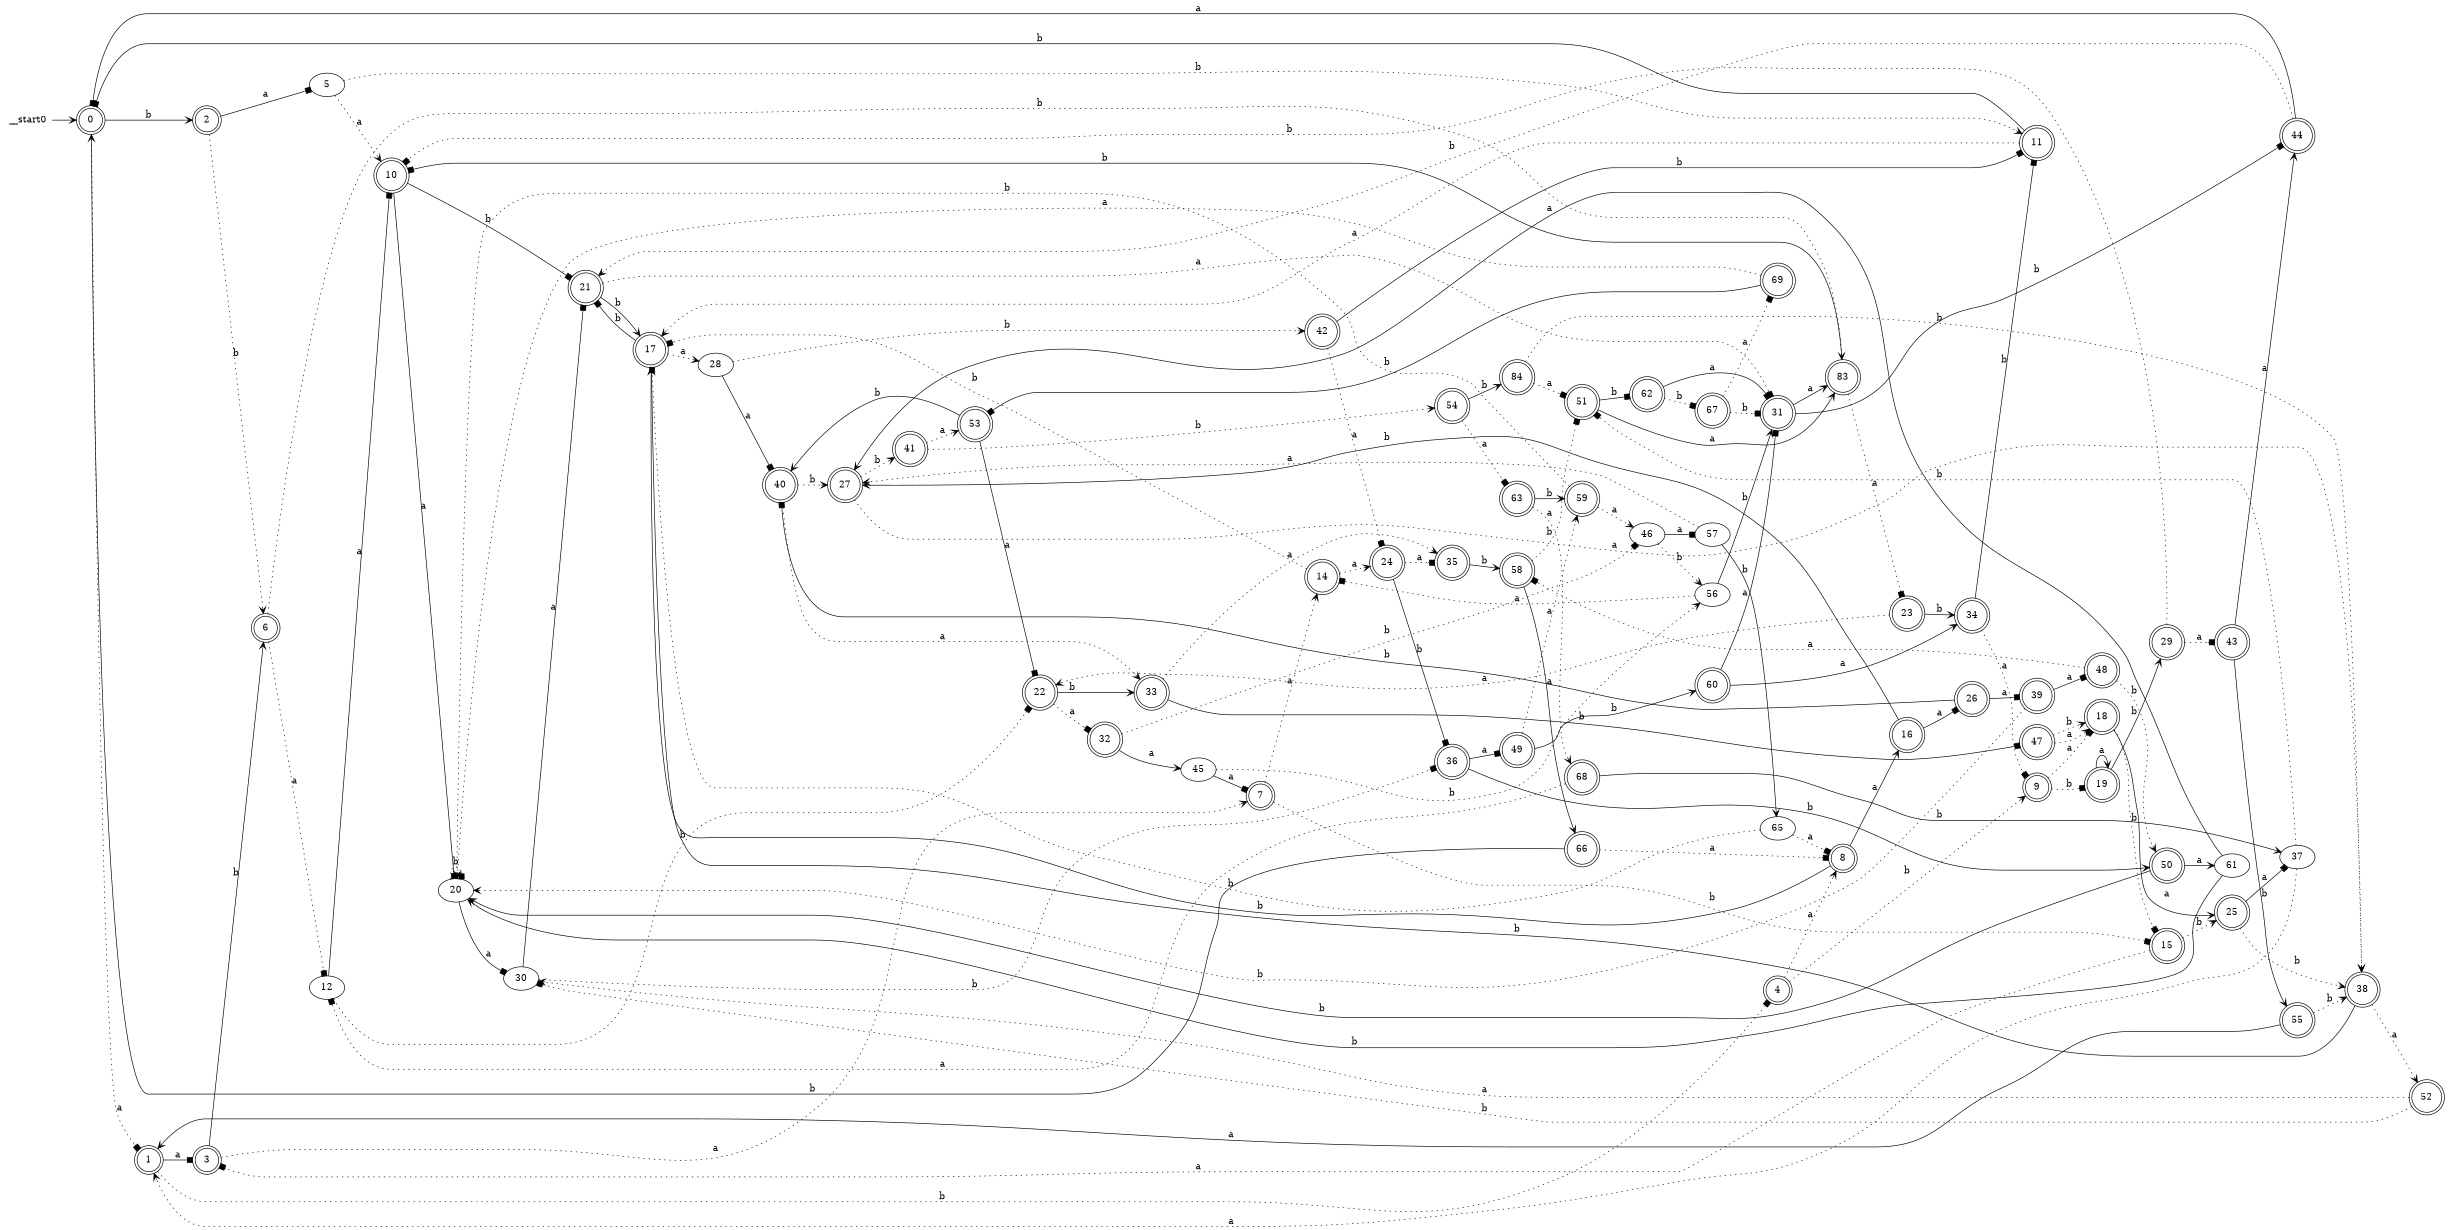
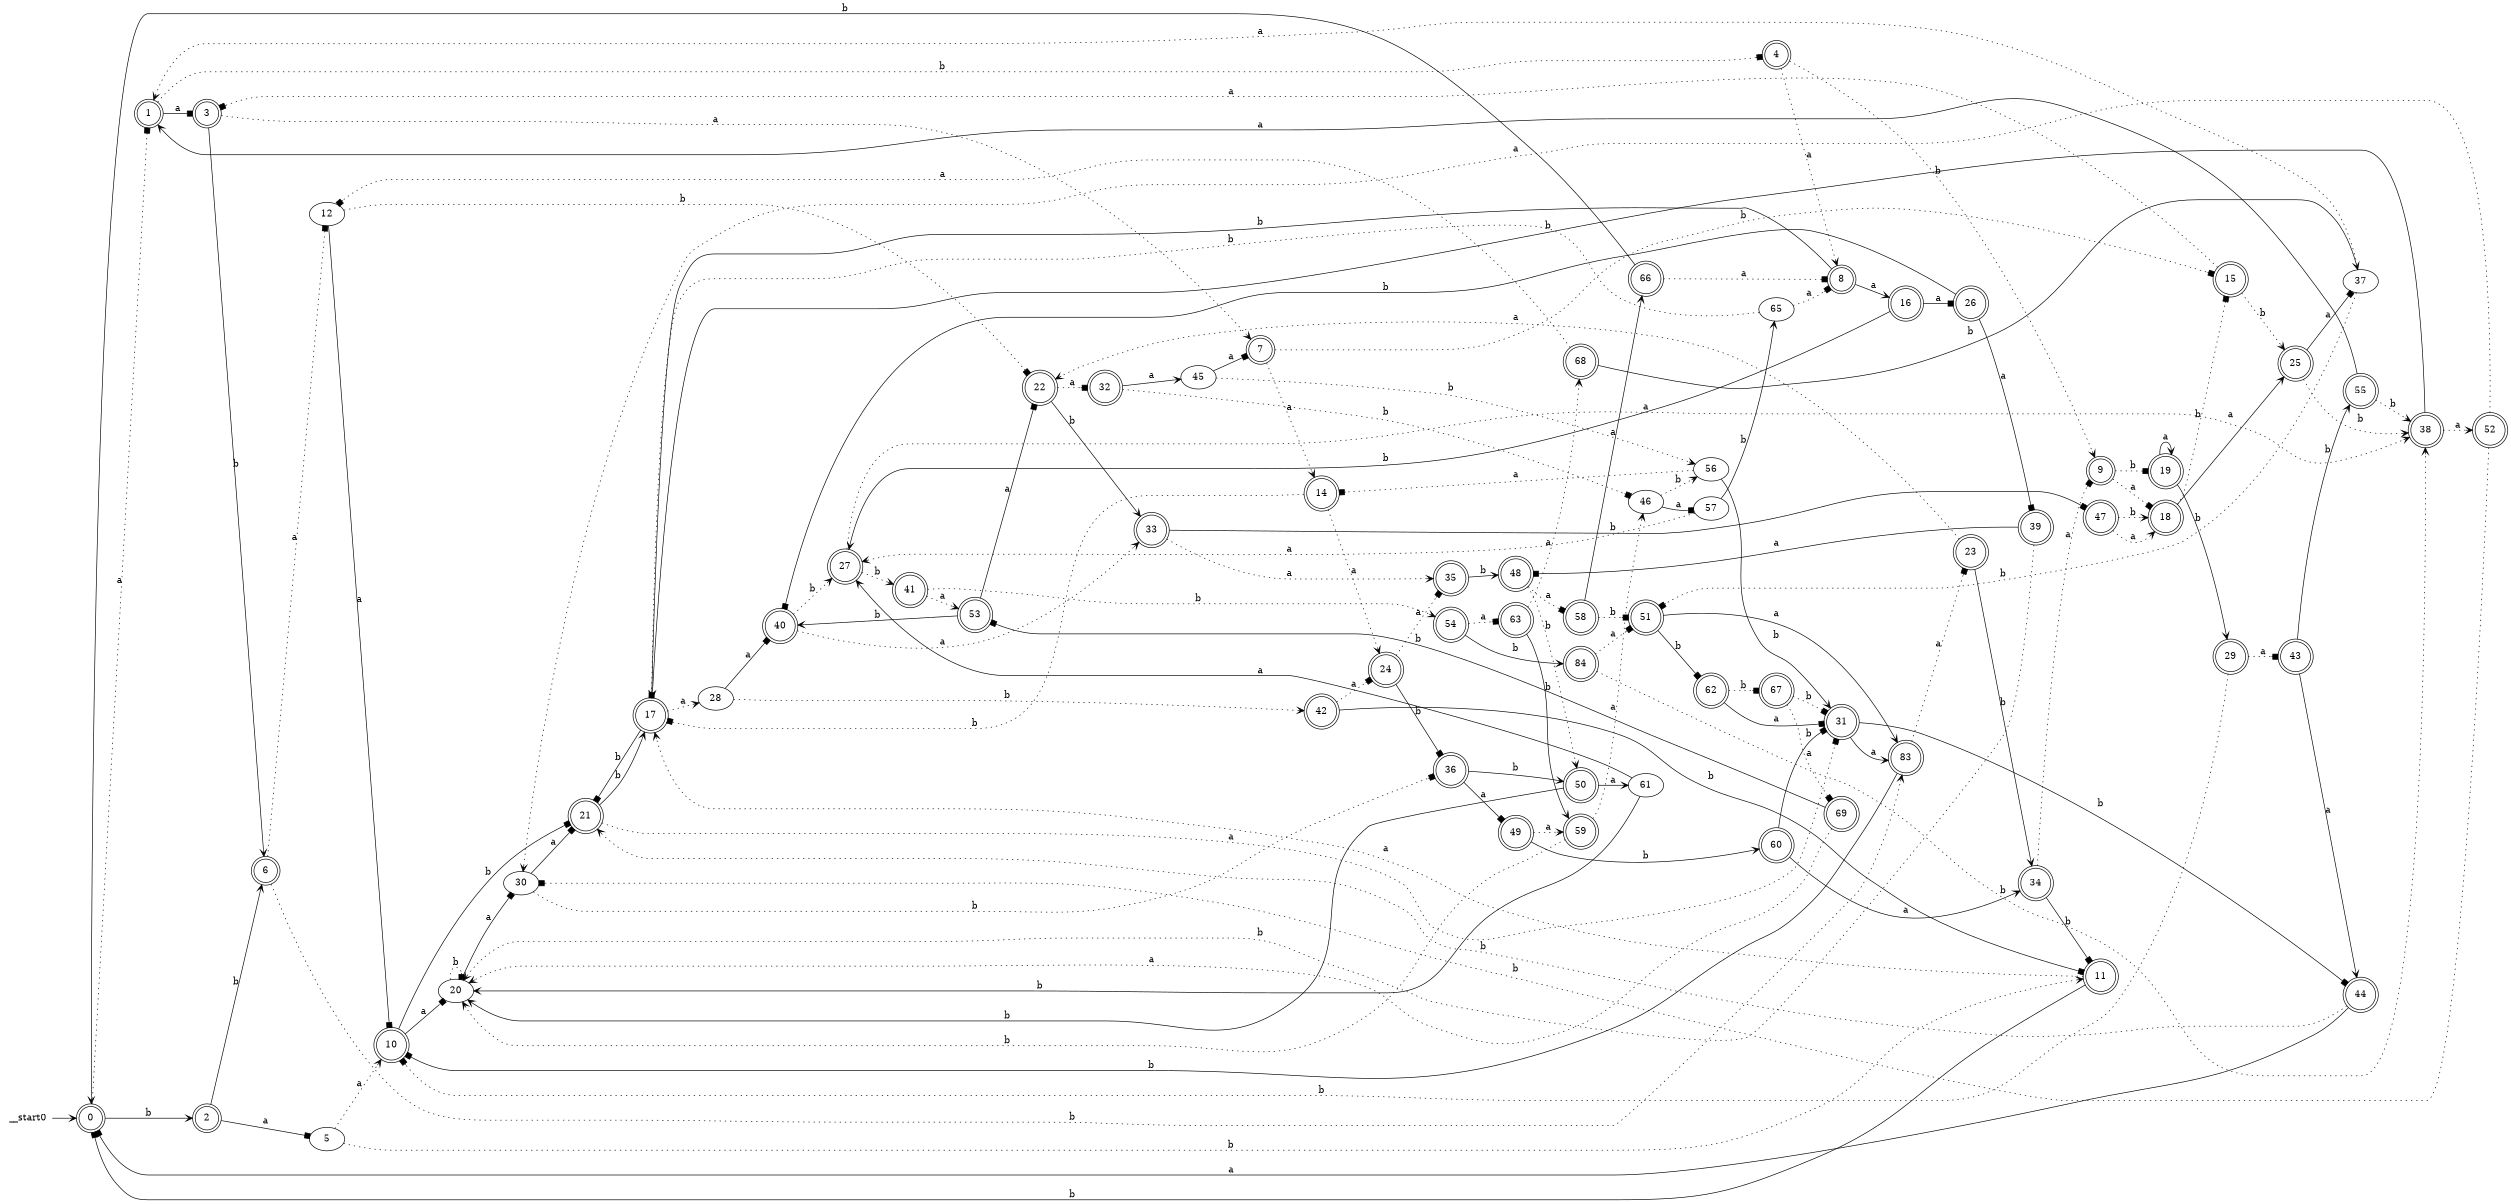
edge "2" -> "6": style dotted -> solid
edge "35" -> "58": now "35" -> "48"
edge "60" -> "31": label "a" -> "b"
